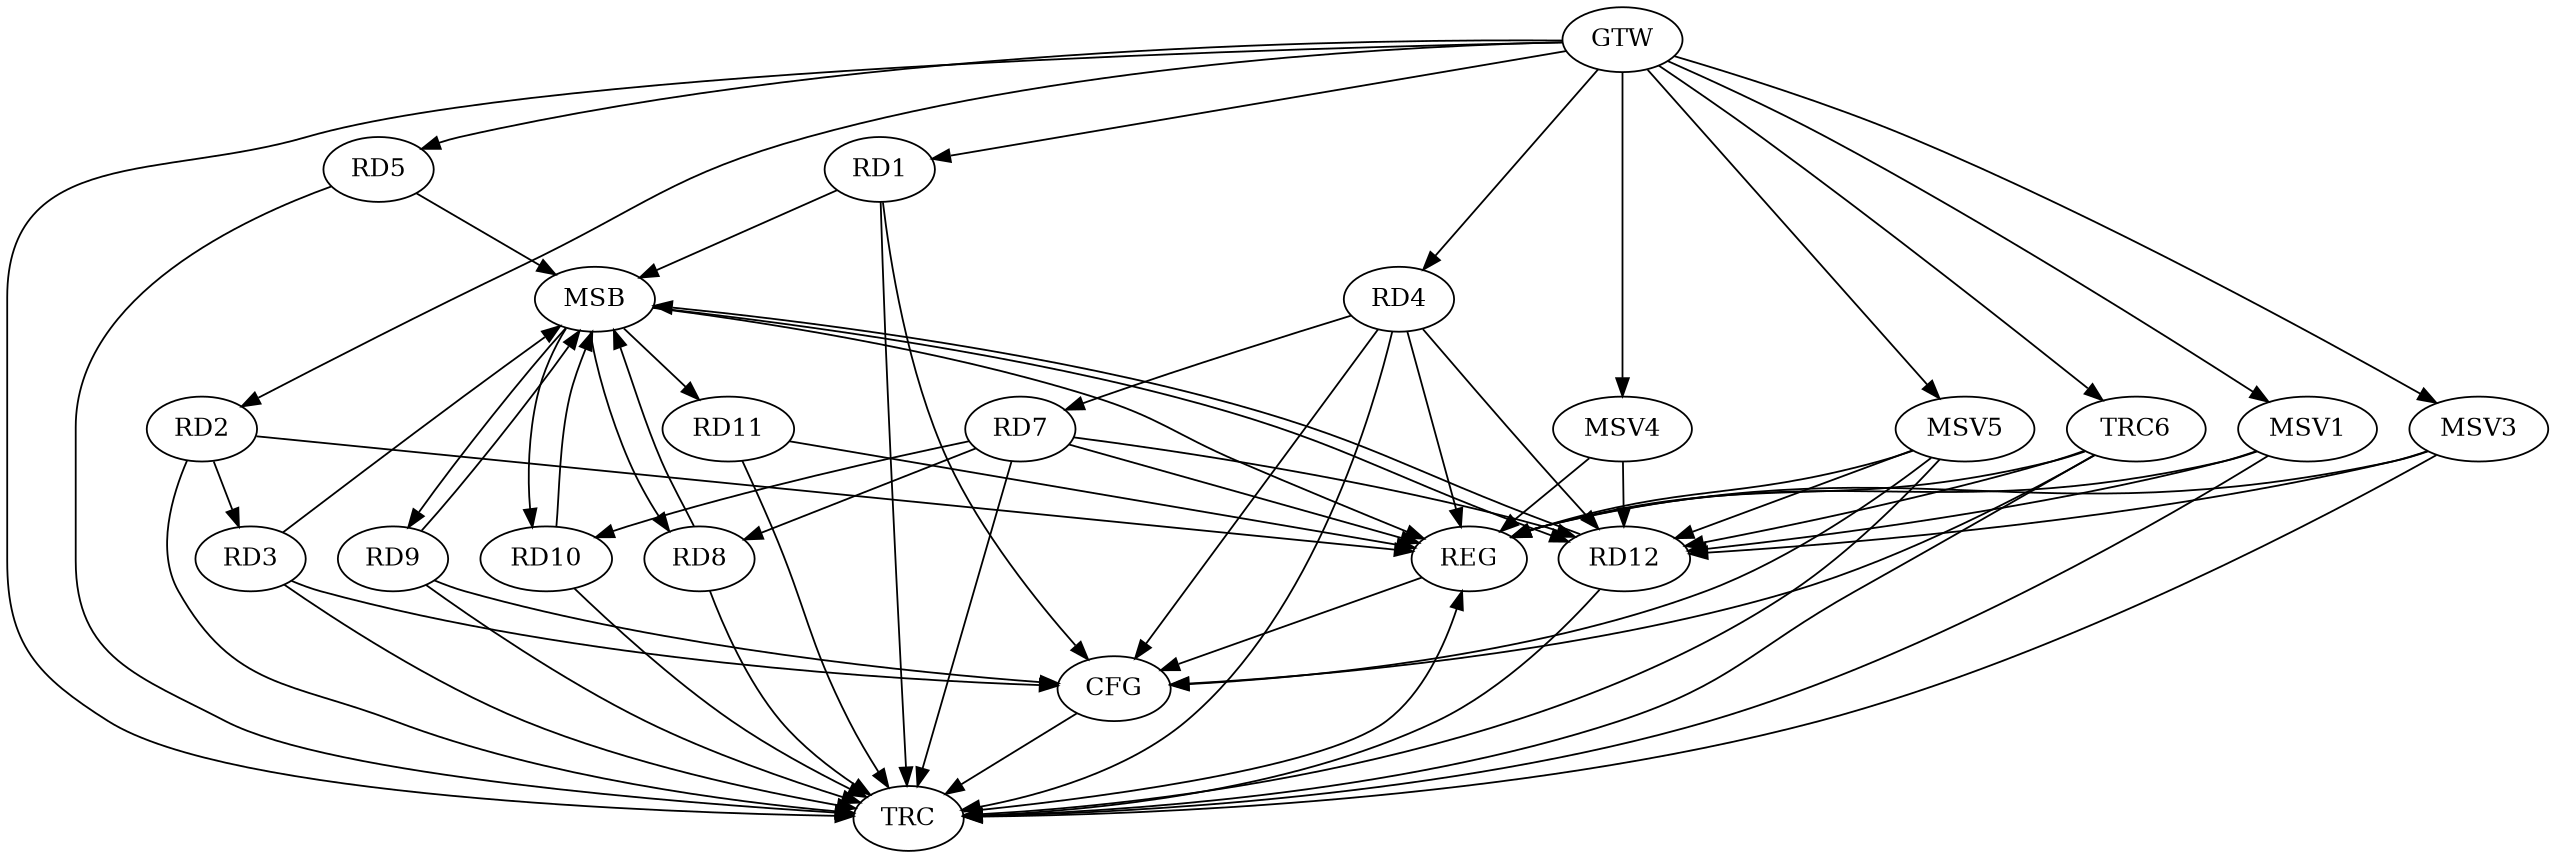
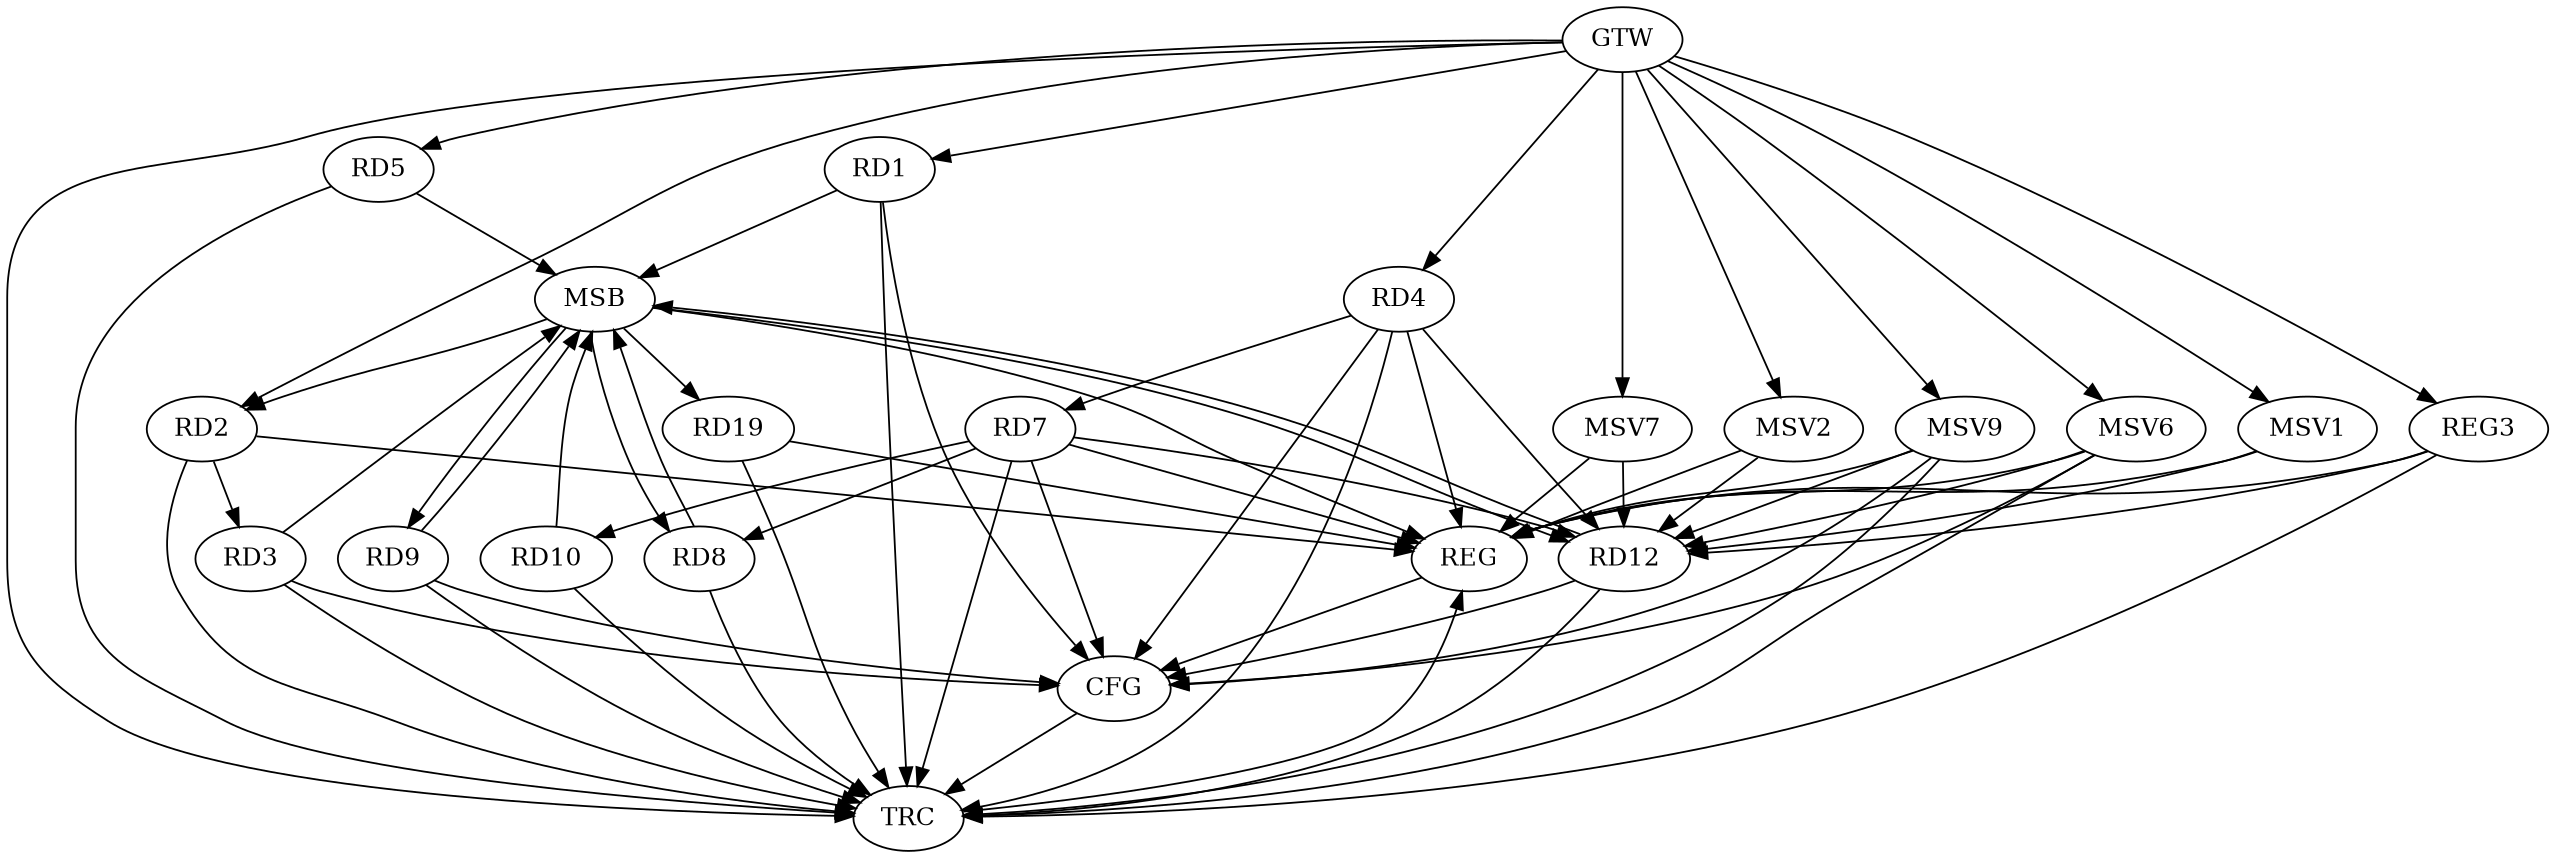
edge "MSB" -> "RD10": now "MSB" -> "RD2"
node "RD11": label "RD11" -> "RD19"
node "MSV4": label "MSV4" -> "MSV7"
node "MSV2": added
node "MSV5": label "MSV5" -> "MSV9"
node "TRC6": label "TRC6" -> "MSV6"
node "MSV3": label "MSV3" -> "REG3"
edge "RD7" -> "CFG": added
edge "RD12" -> "CFG": added
edge "MSV1" -> "TRC": removed
